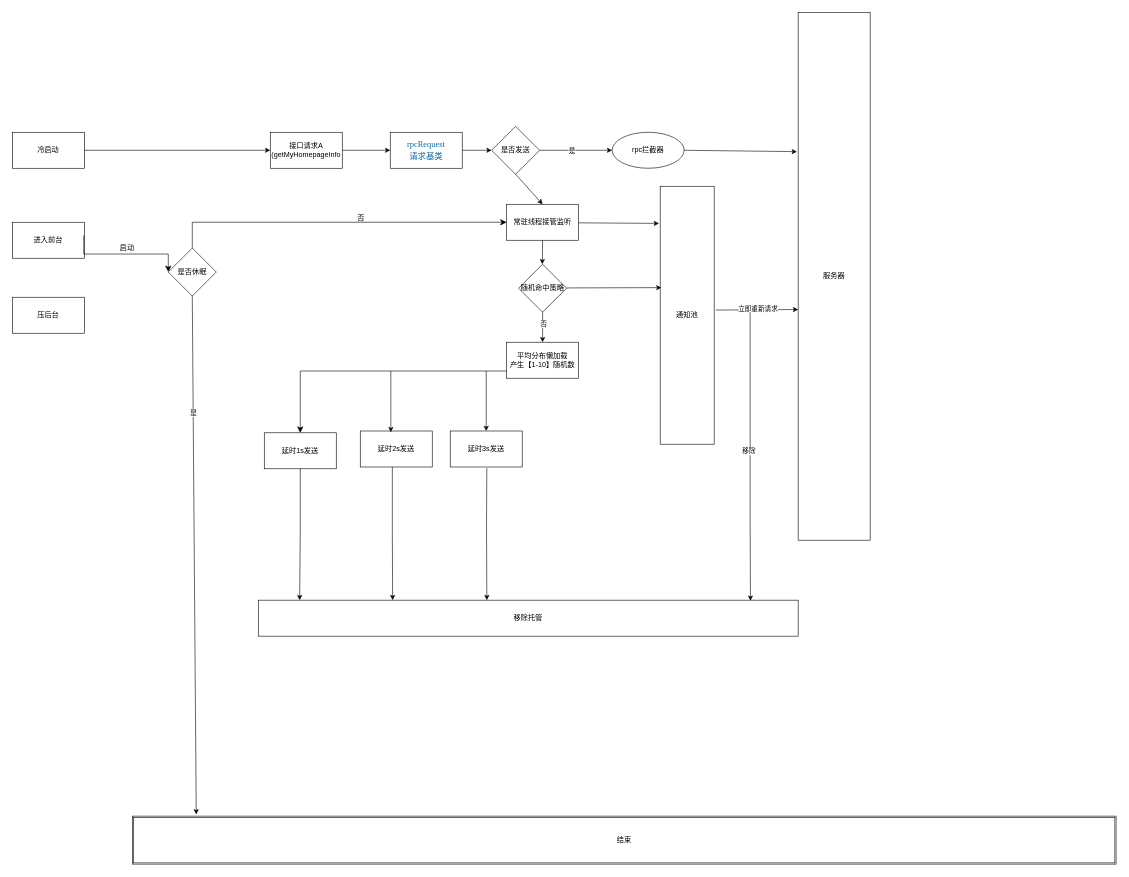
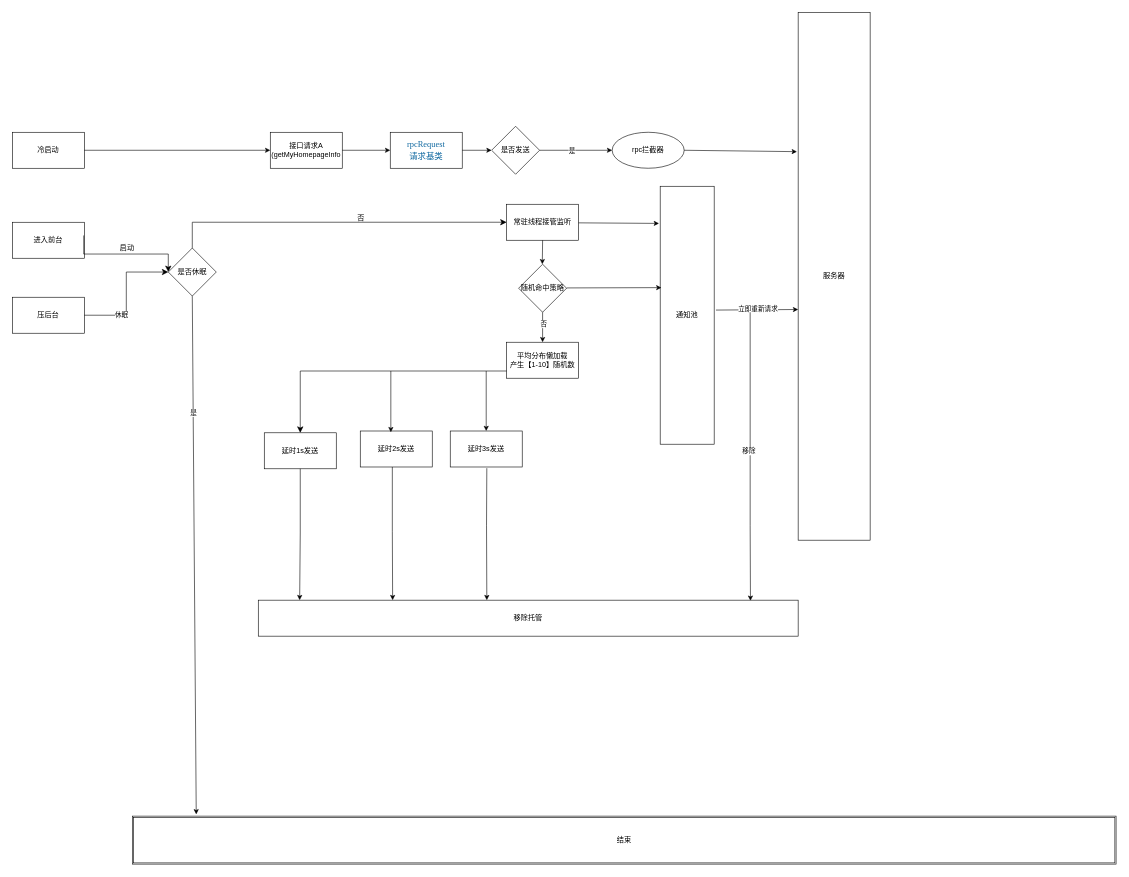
edge "是否发送" -> "常驻线程接管监听": removed
edge "压后台" -> "是否休眠": added, label "休眠"
